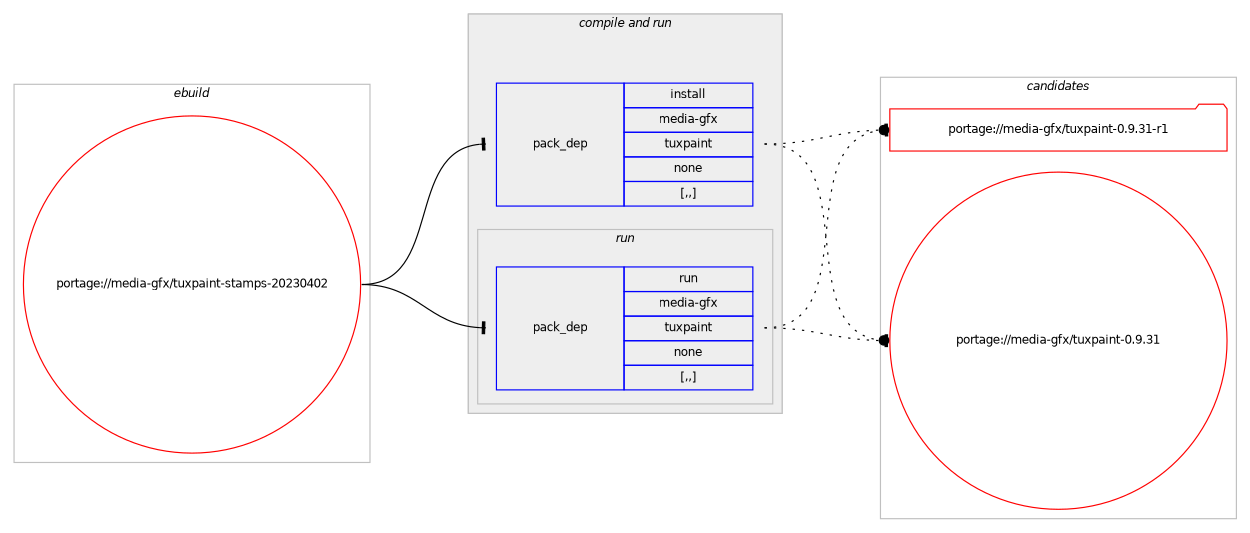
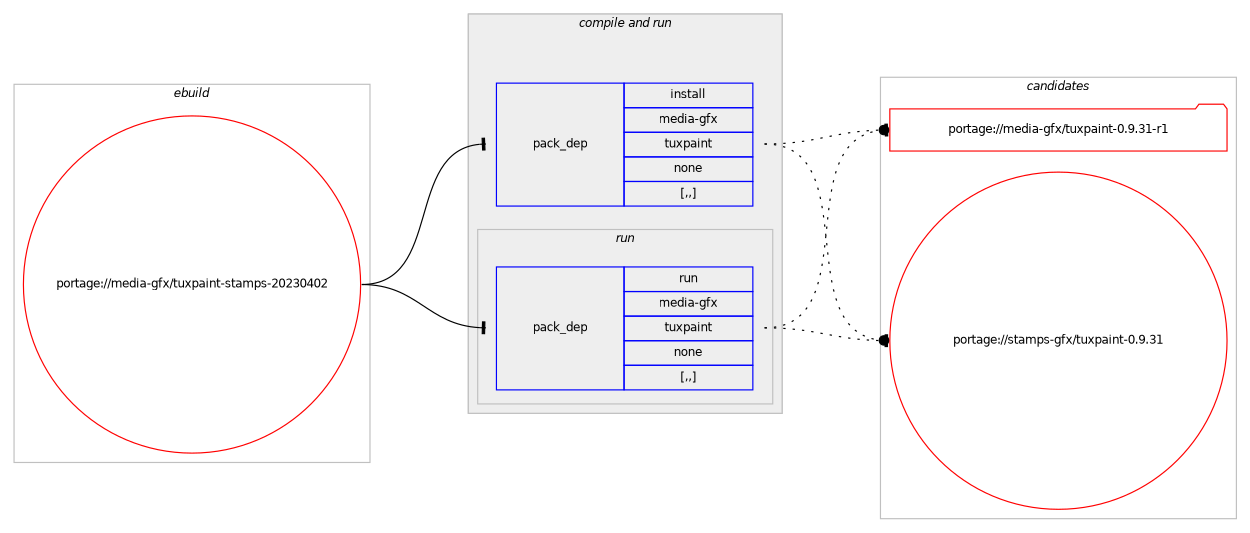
node "portage://media-gfx/tuxpaint-0.9.31": label "portage://media-gfx/tuxpaint-0.9.31" -> "portage://stamps-gfx/tuxpaint-0.9.31"
